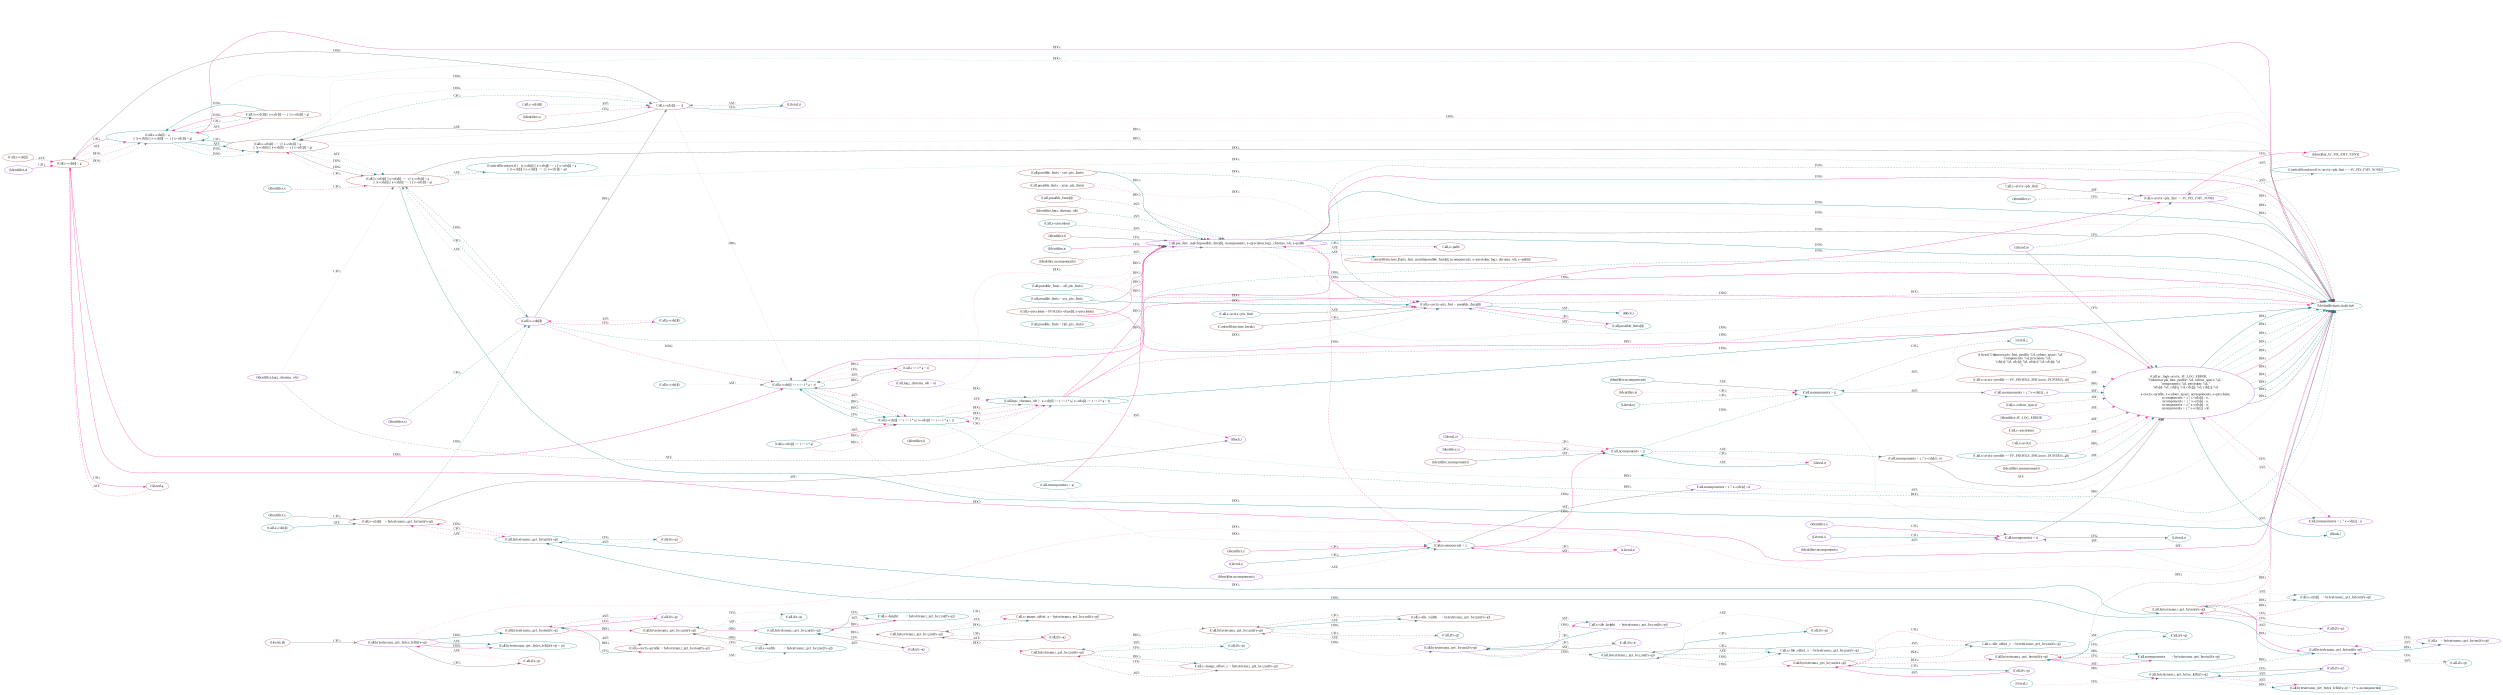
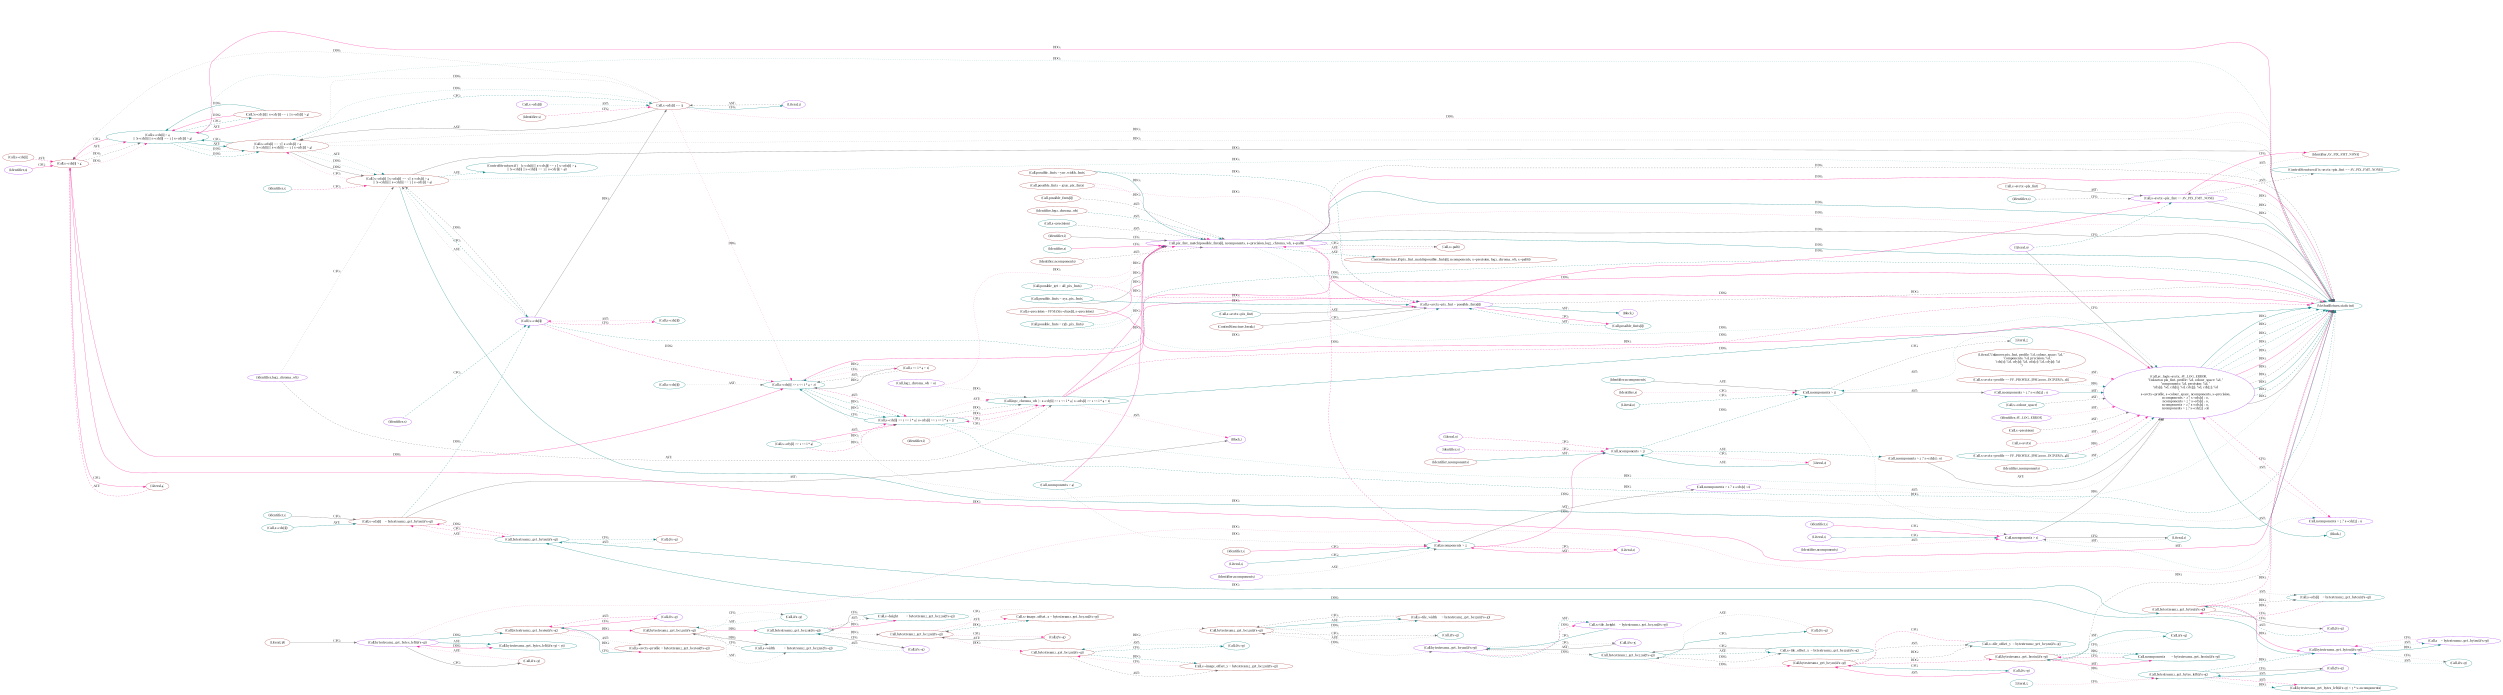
edge "(Call,s->cdx[i] == 3)" -> "(Call,s->cdx[i] > 4)": style solid -> dotted
node "(Call,possible_fmts = yuv_pix_fmts)": label "(Call,possible_fmts = yuv_pix_fmts)" -> "(Call,possible_fmts = yuv_width_fmts)"
node "(Call,possible_fmts = all_pix_fmts)": label "(Call,possible_fmts = all_pix_fmts)" -> "(Call,possible_get = all_pix_fmts)"
node "(Call,s->colour_space)": color brown -> teal
